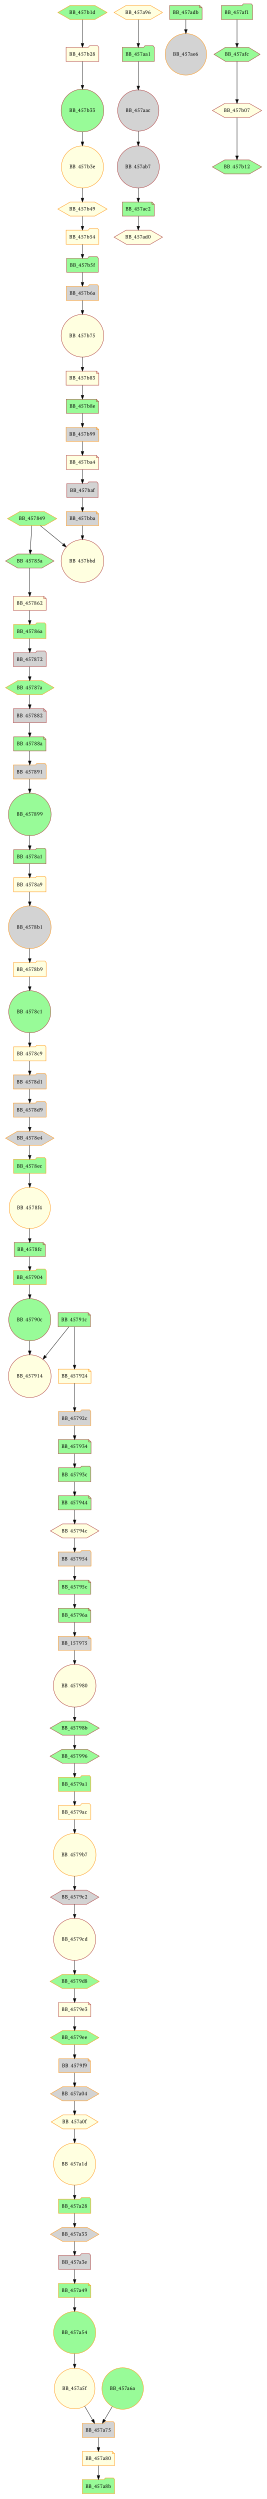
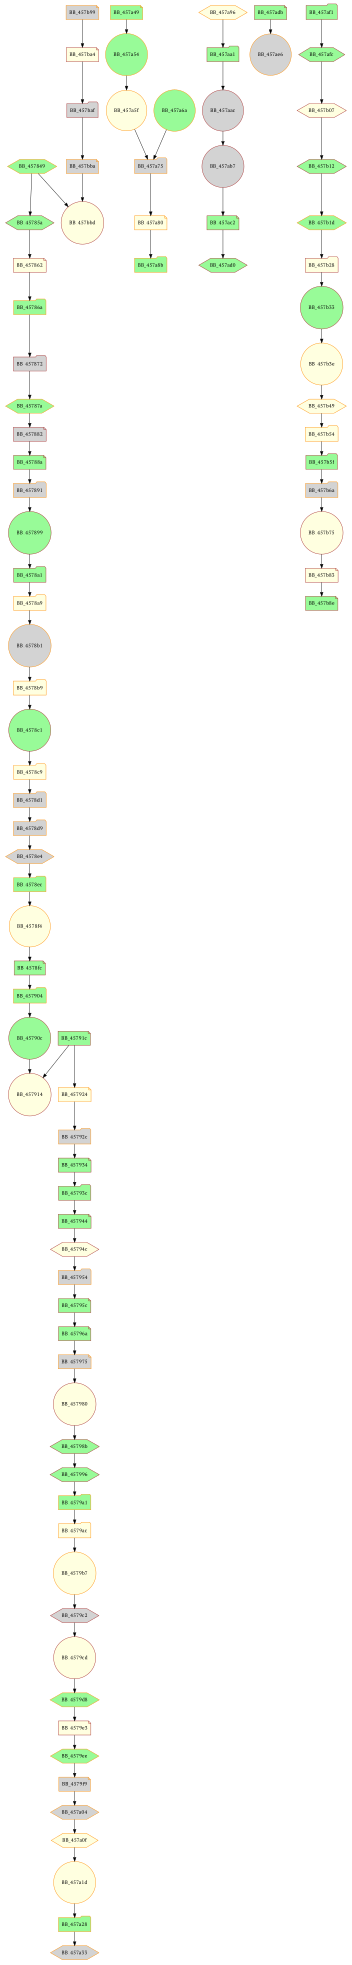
edge "BB_457b12" -> "BB_457b1d": added
node "BB_457ad0": fillcolor lightyellow -> palegreen
edge "BB_457b8e" -> "BB_457b99": removed
node "BB_157975": label "BB_157975" -> "BB_457975"
node "BB_457a3e": removed
